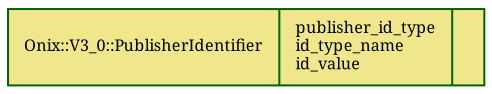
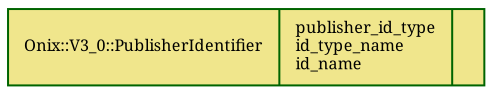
node "Onix::V3_0::PublisherIdentifier": text "id_value" -> "id_name"
